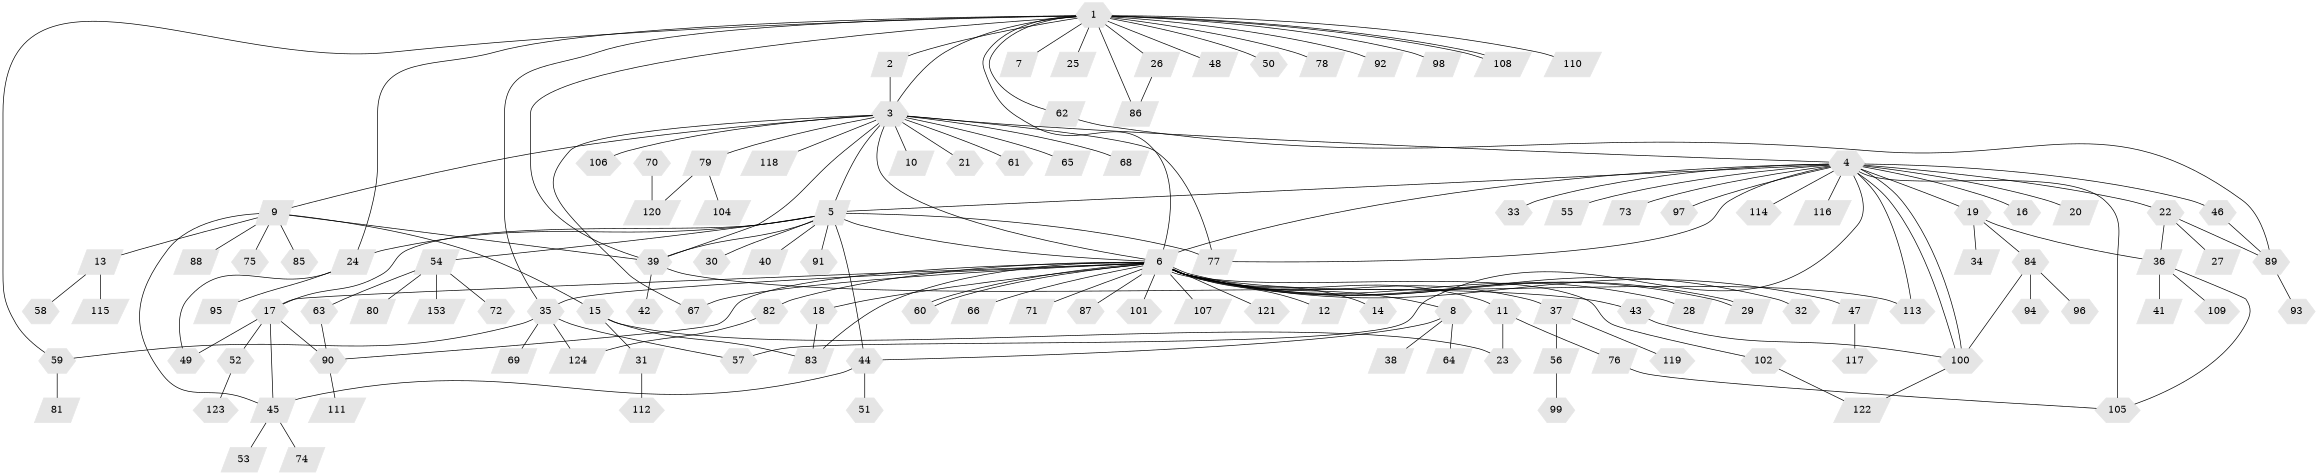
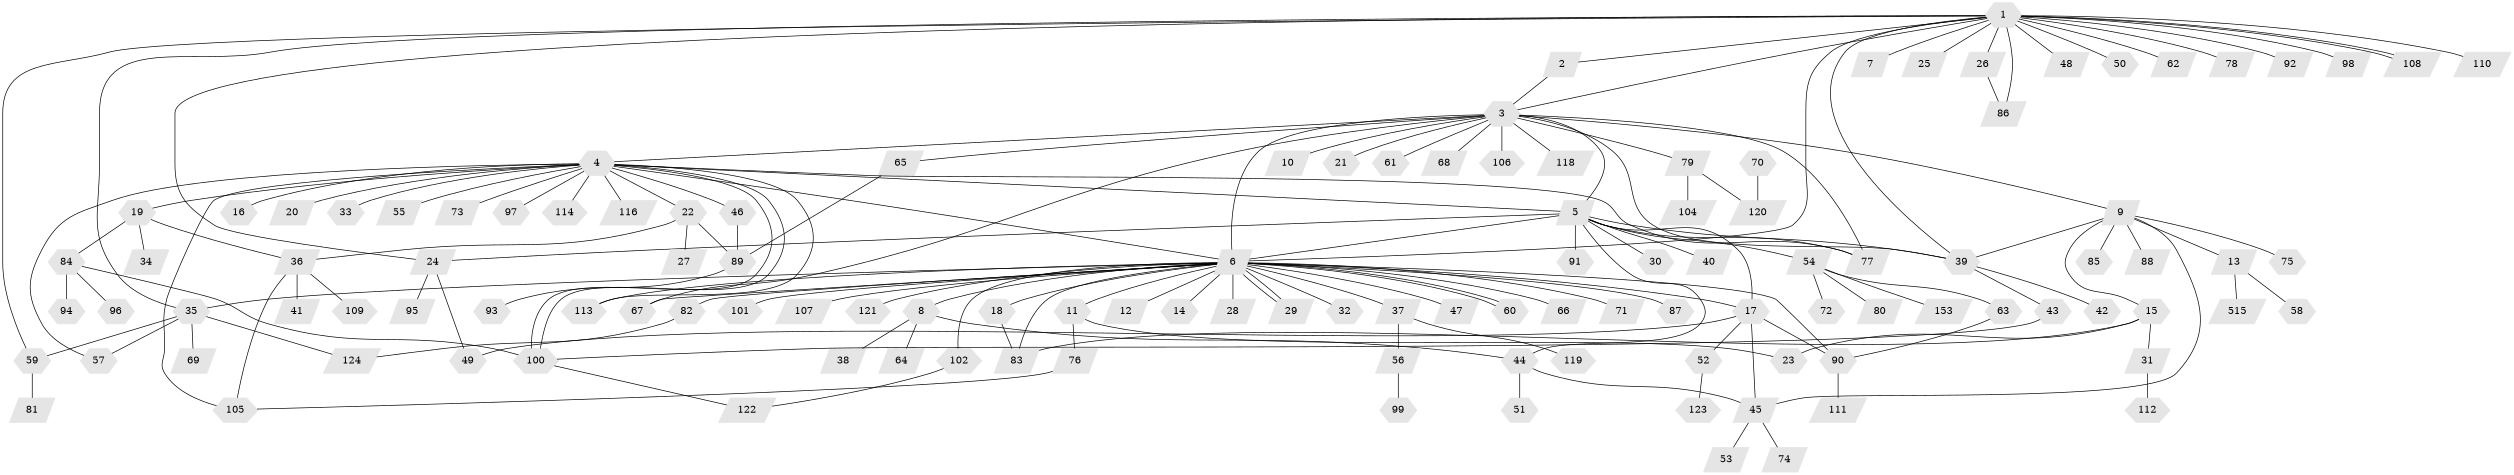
edge "62" -- "89": now "65" -- "89"
node "115": label "115" -> "515"
node "117": removed
